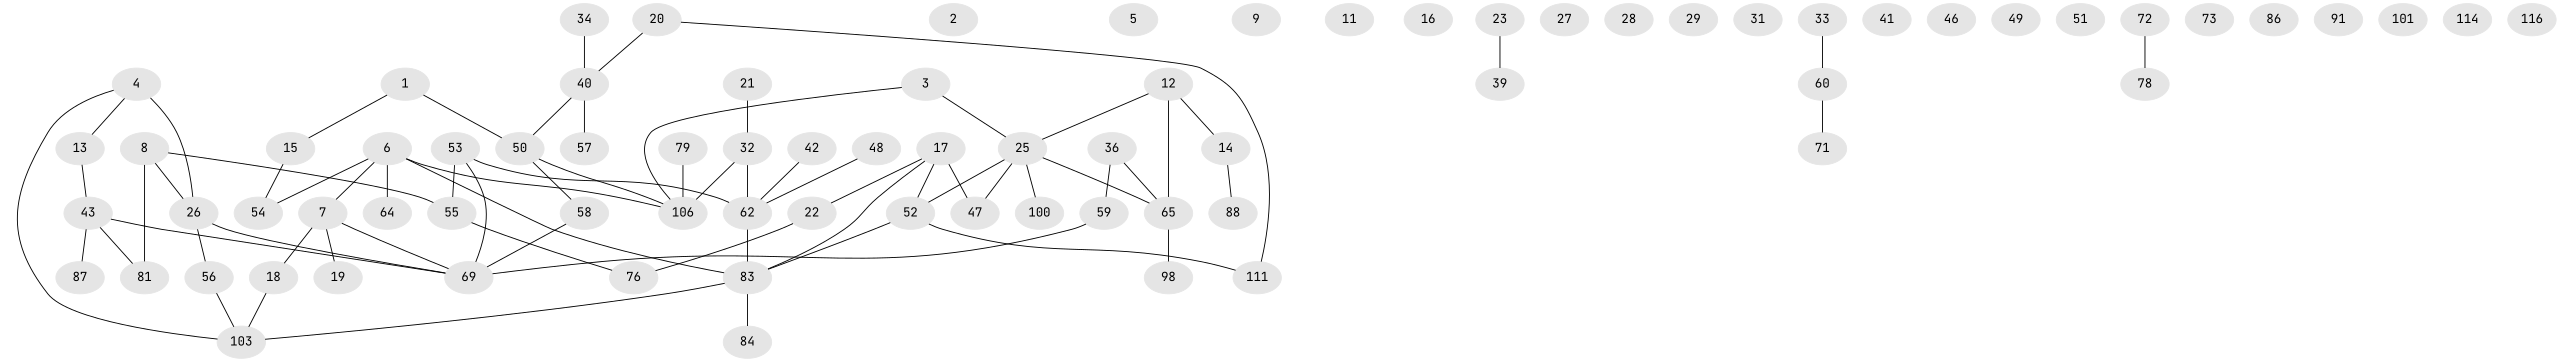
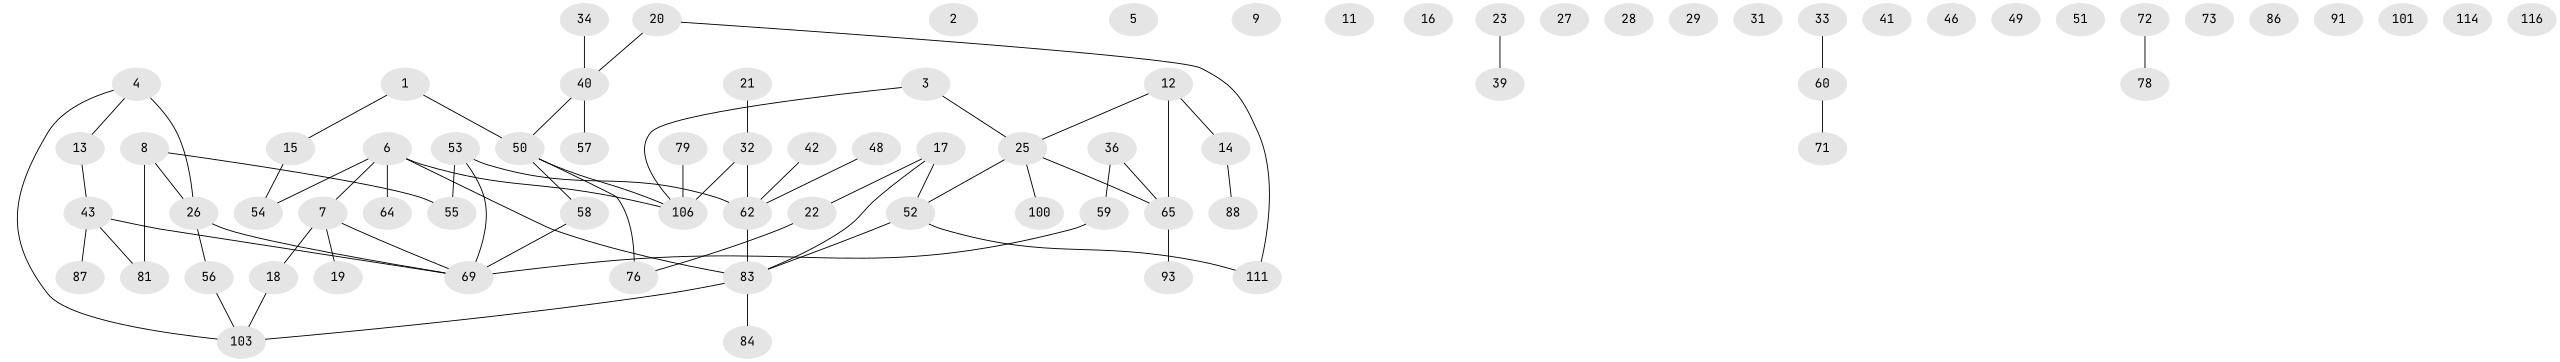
node "47": removed
edge "55" -- "76": now "50" -- "76"
node "98": label "98" -> "93"
